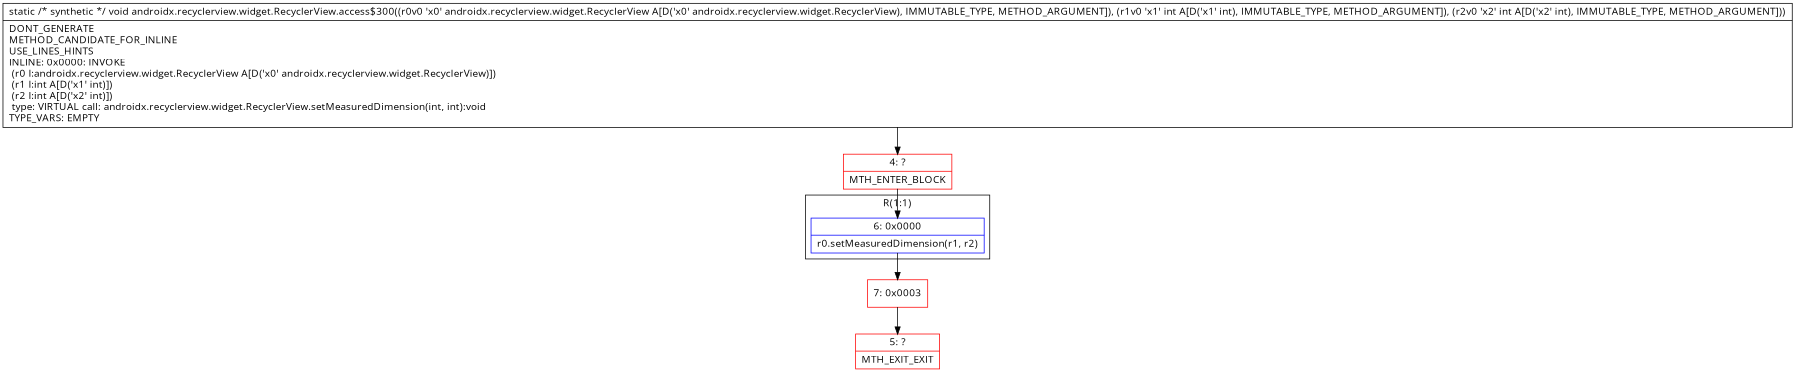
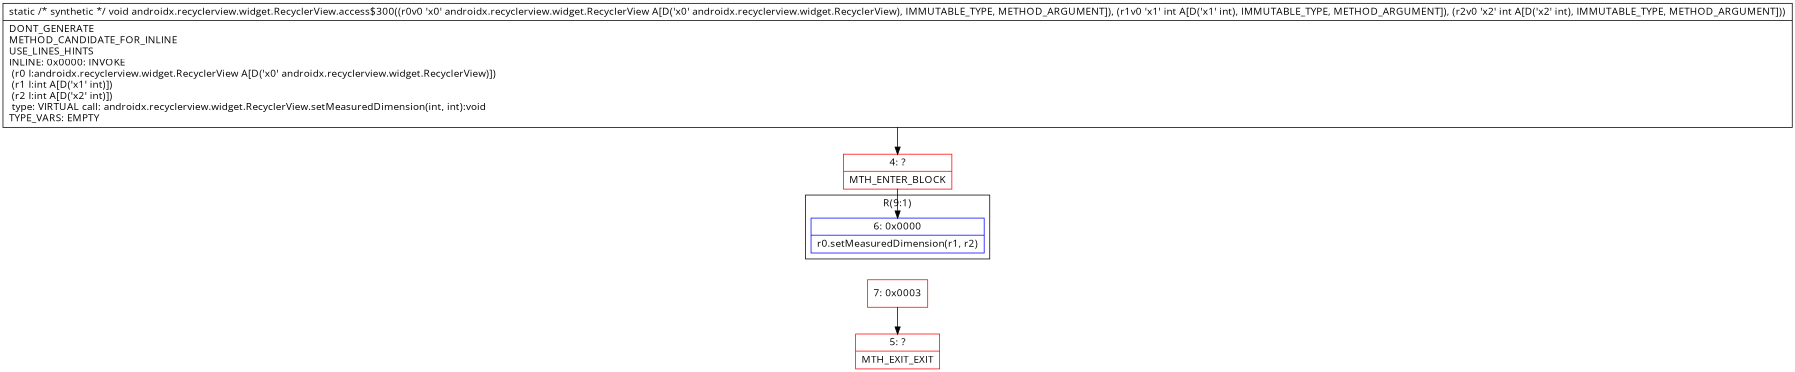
cluster "R(1:1)": label "R(1:1)" -> "R(9:1)"
edge "6: 0x0000" -> "7: 0x0003": removed
